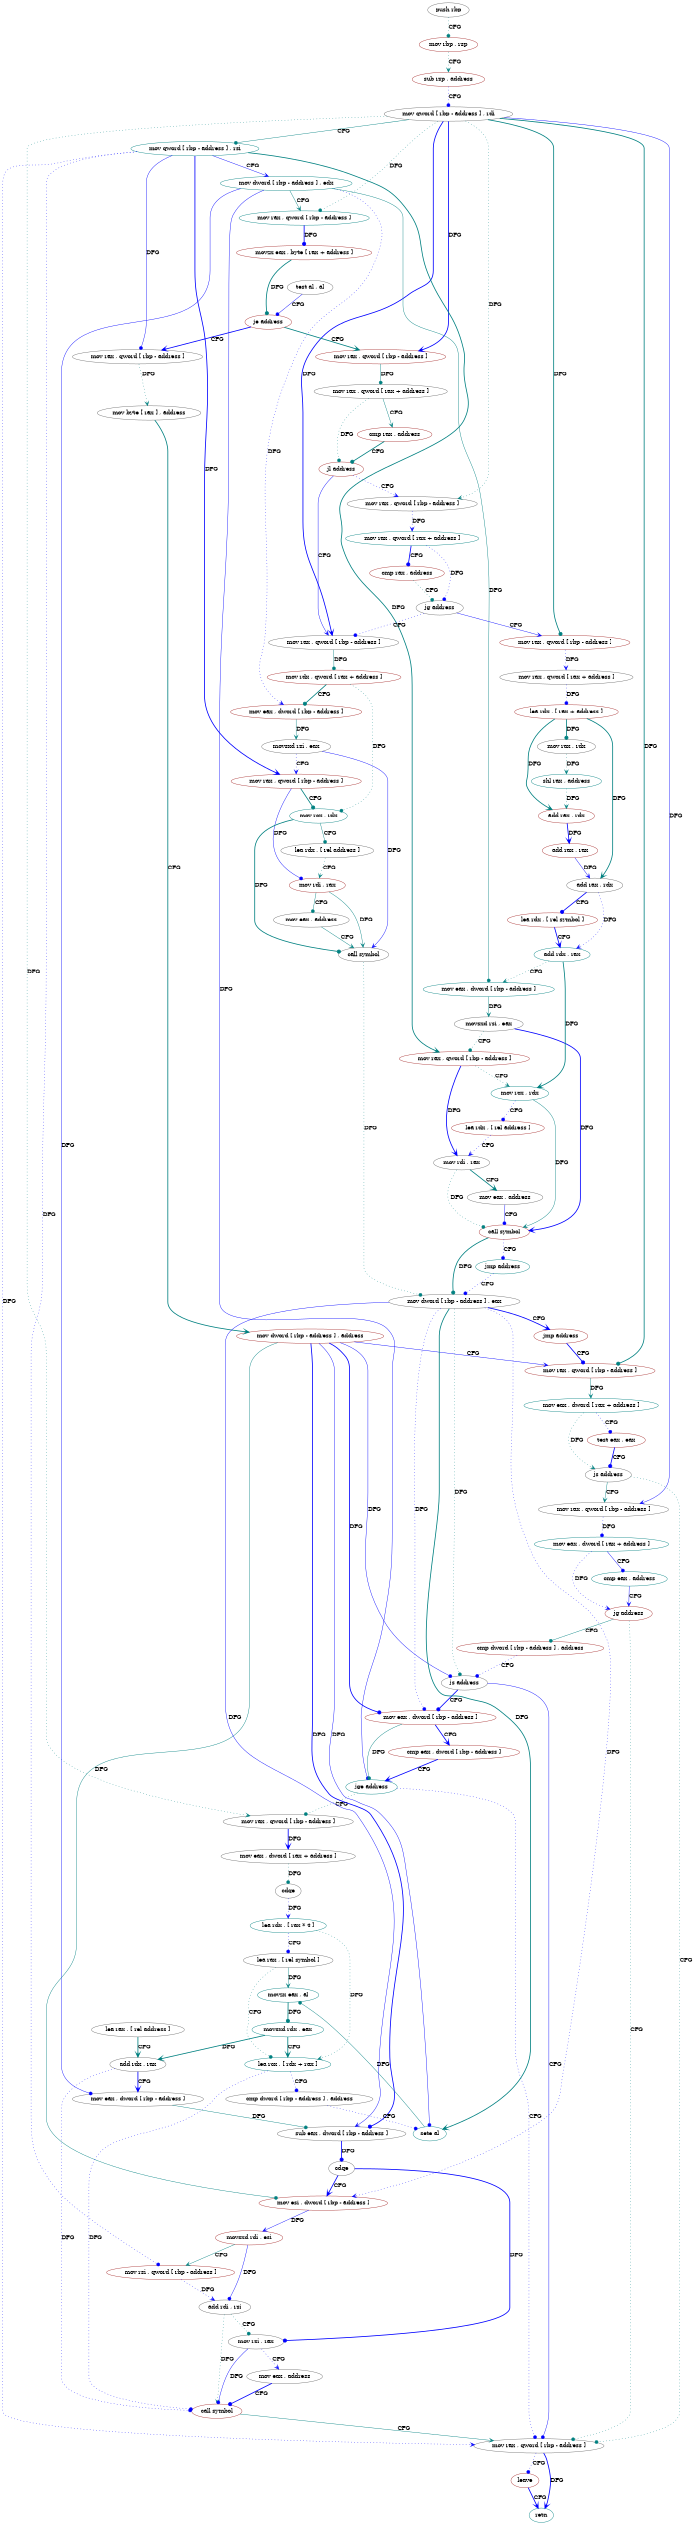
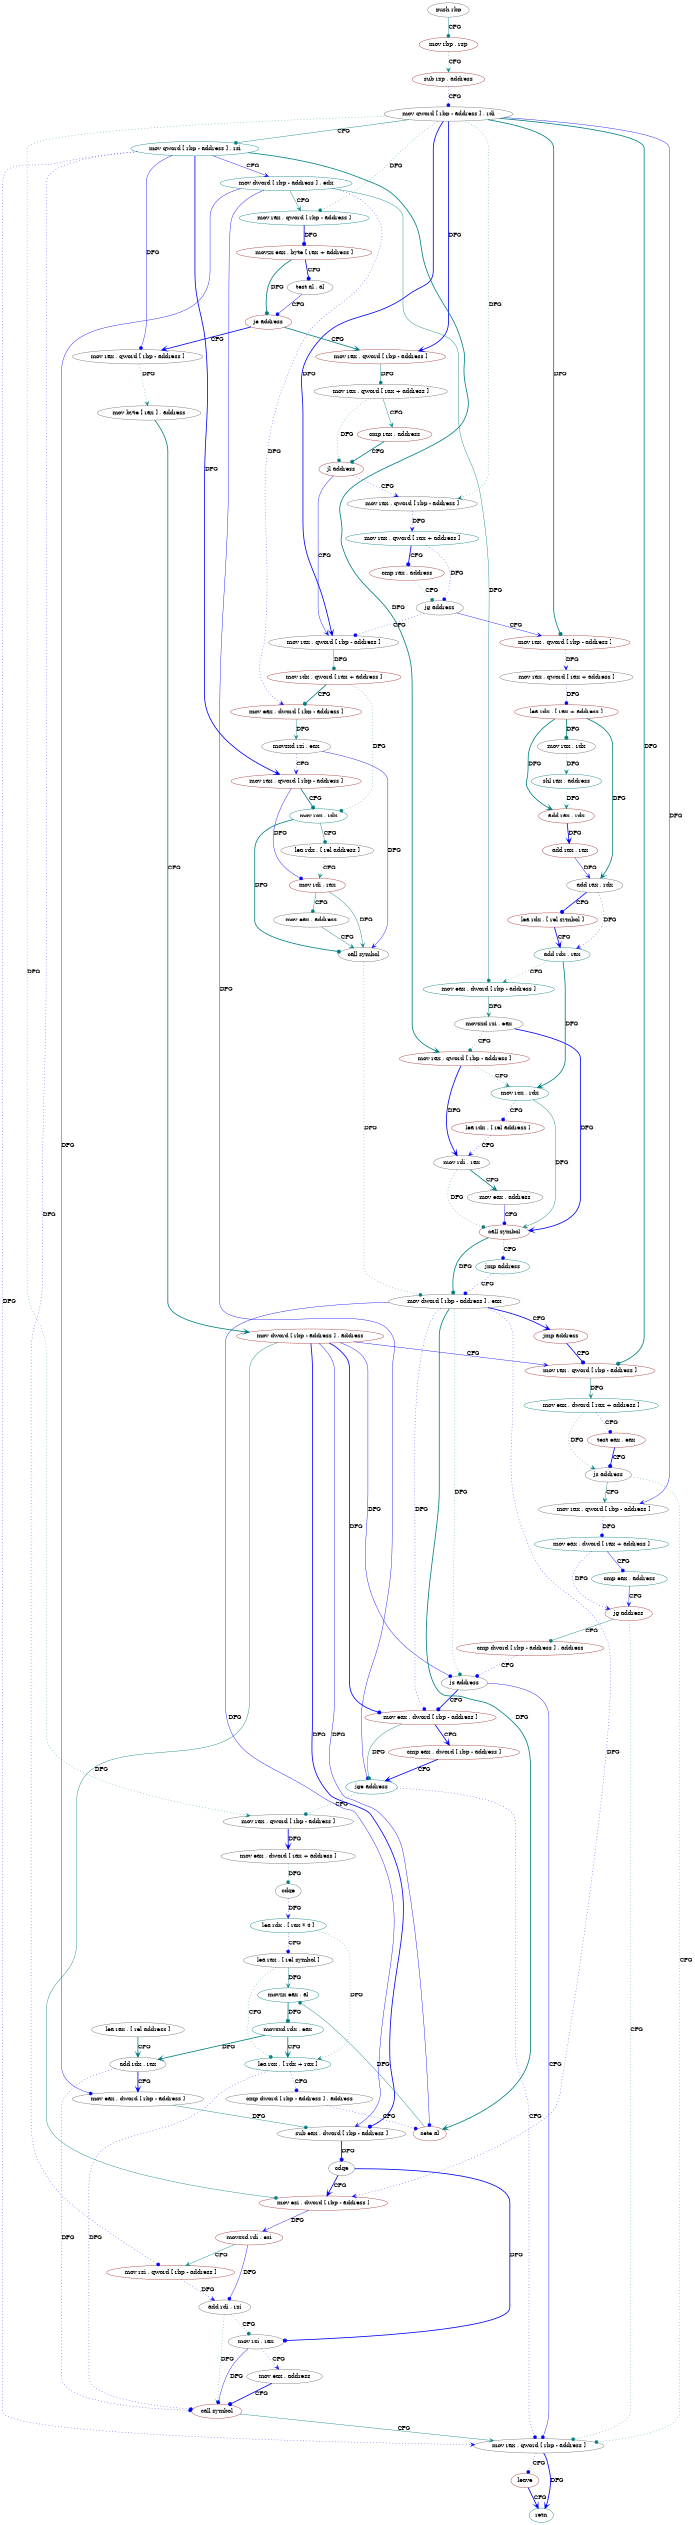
edge "push rbp" -> "mov rbp , rsp": style dotted -> solid
edge "movzx eax , byte [ rax + address ]" -> "test al , al": added, label "CFG"
node "sete al": color teal -> brown
